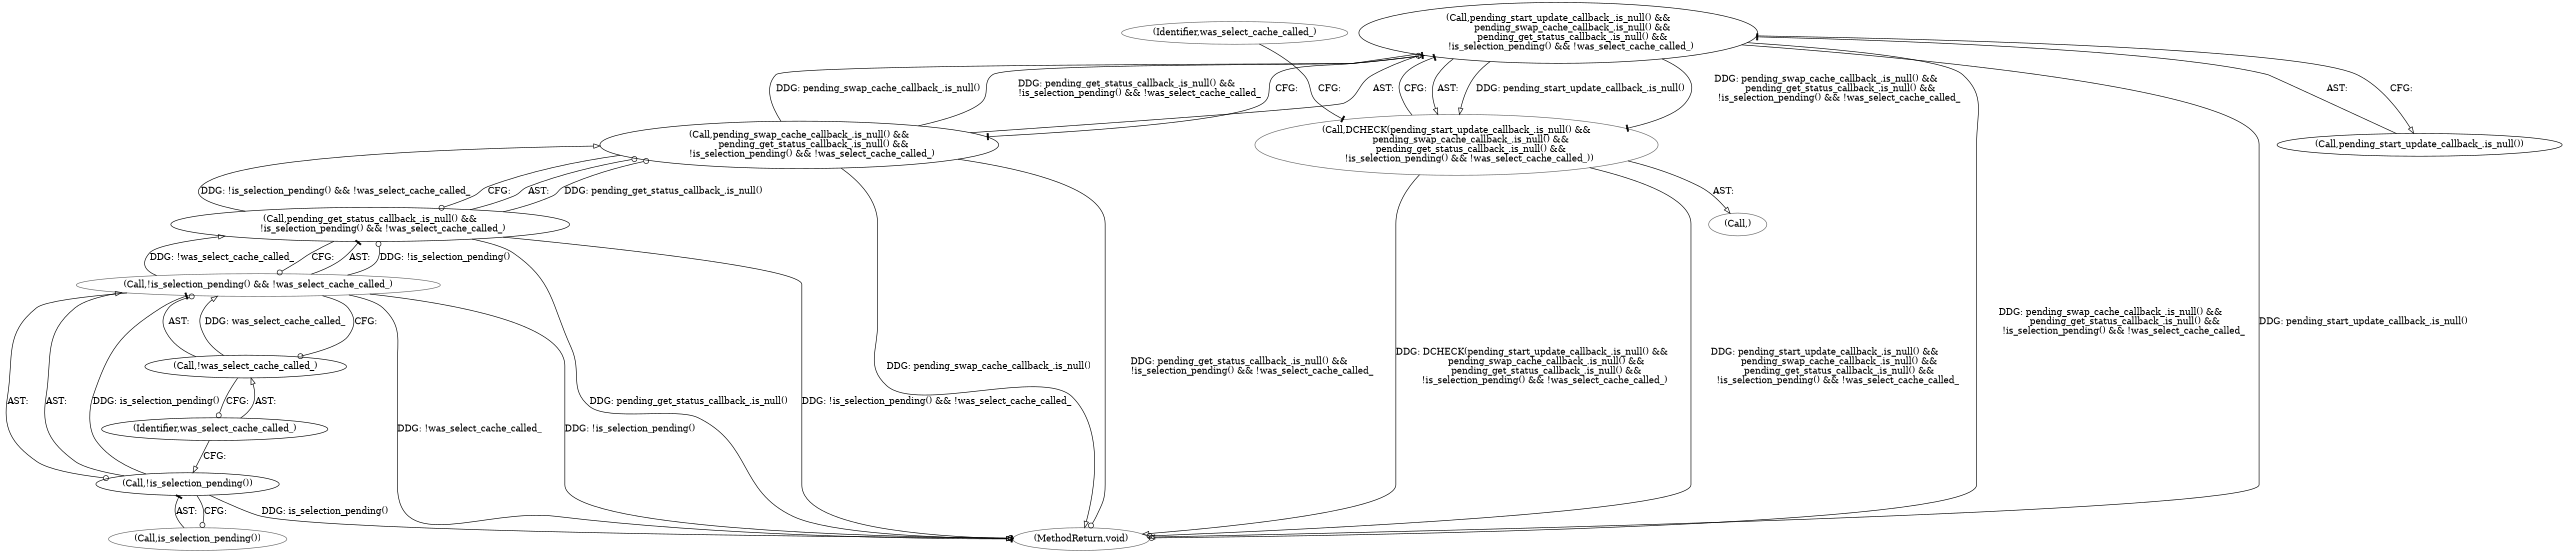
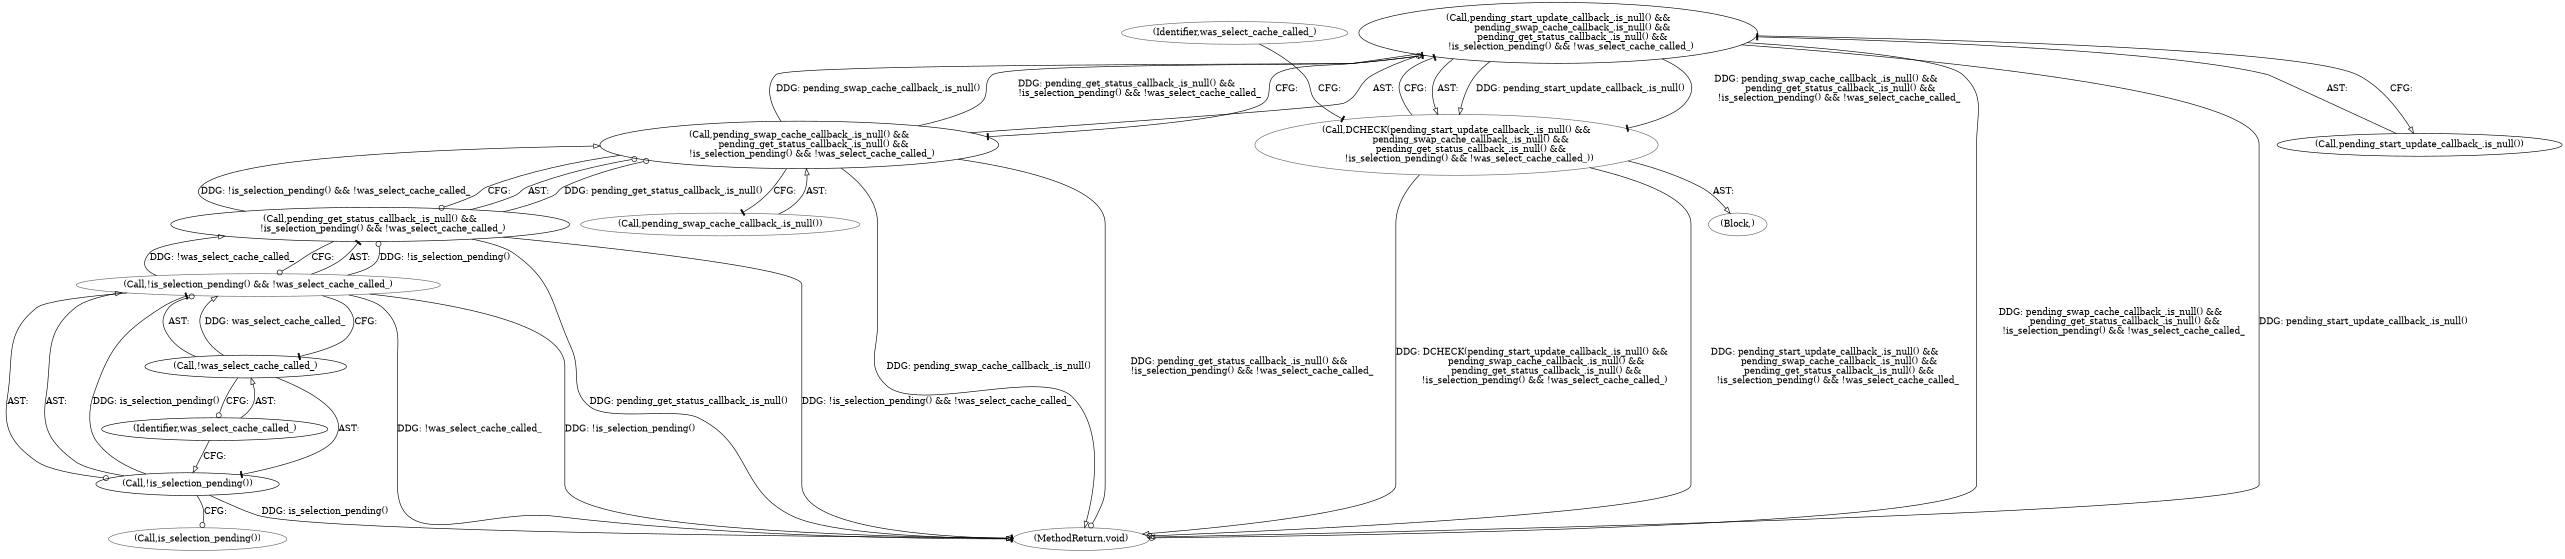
node "(Call,pending_swap_cache_callback_.is_null())": added
node "(Call,)": label "(Call,)" -> "(Block,)"
edge "(Call,!is_selection_pending() && !was_select_cache_called_)" -> "(Call,!was_select_cache_called_)": arrowhead odot -> tee
edge "(Call,is_selection_pending())" -> "(Call,!is_selection_pending())": now "(Call,!was_select_cache_called_)" -> "(Call,!is_selection_pending())"
edge "(Call,!is_selection_pending())" -> "(MethodReturn,void)": arrowhead odot -> tee
